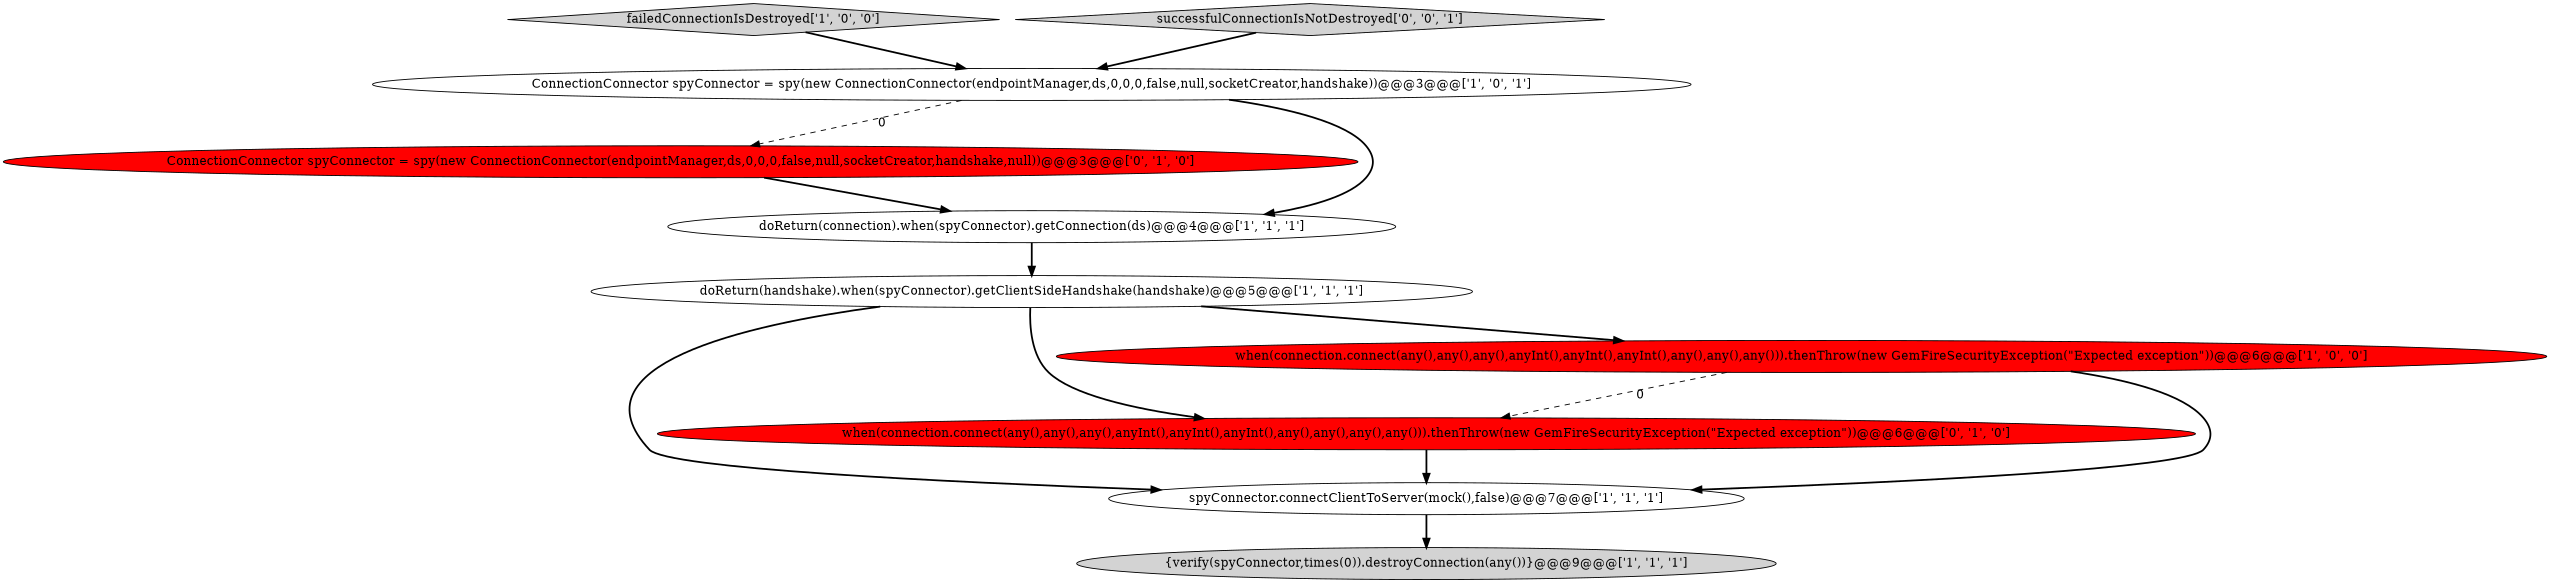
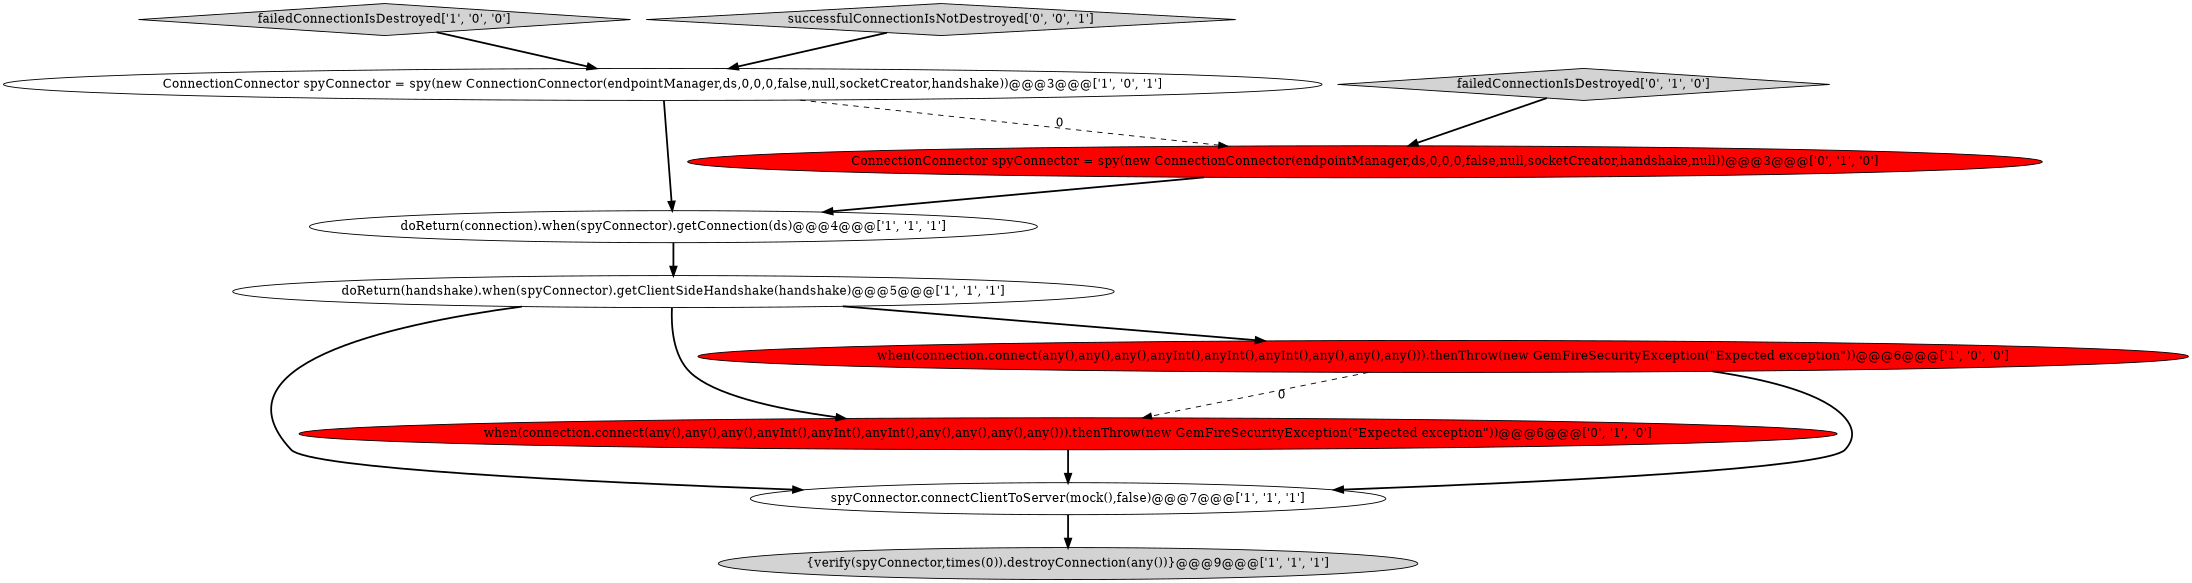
node "failedConnectionIsDestroyed['0', '1', '0']": added
